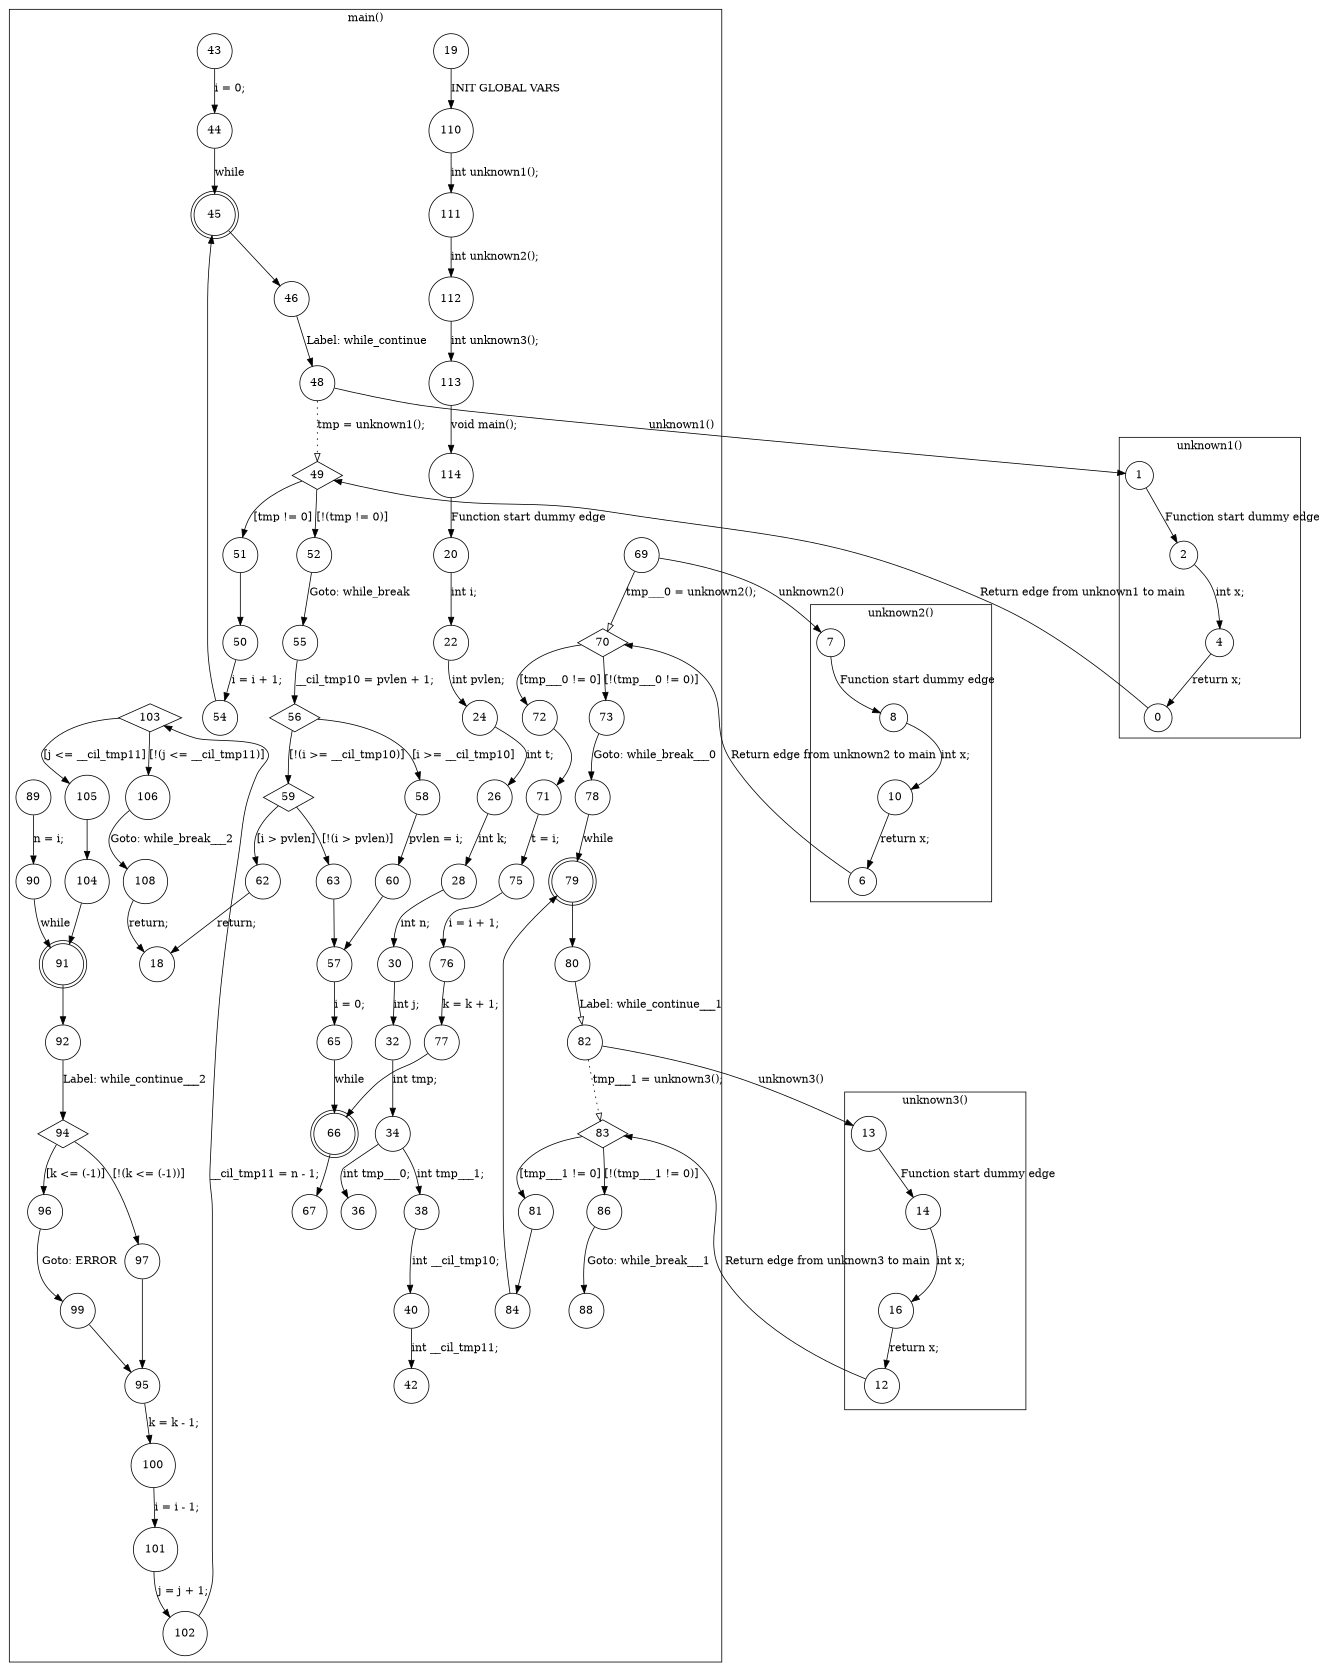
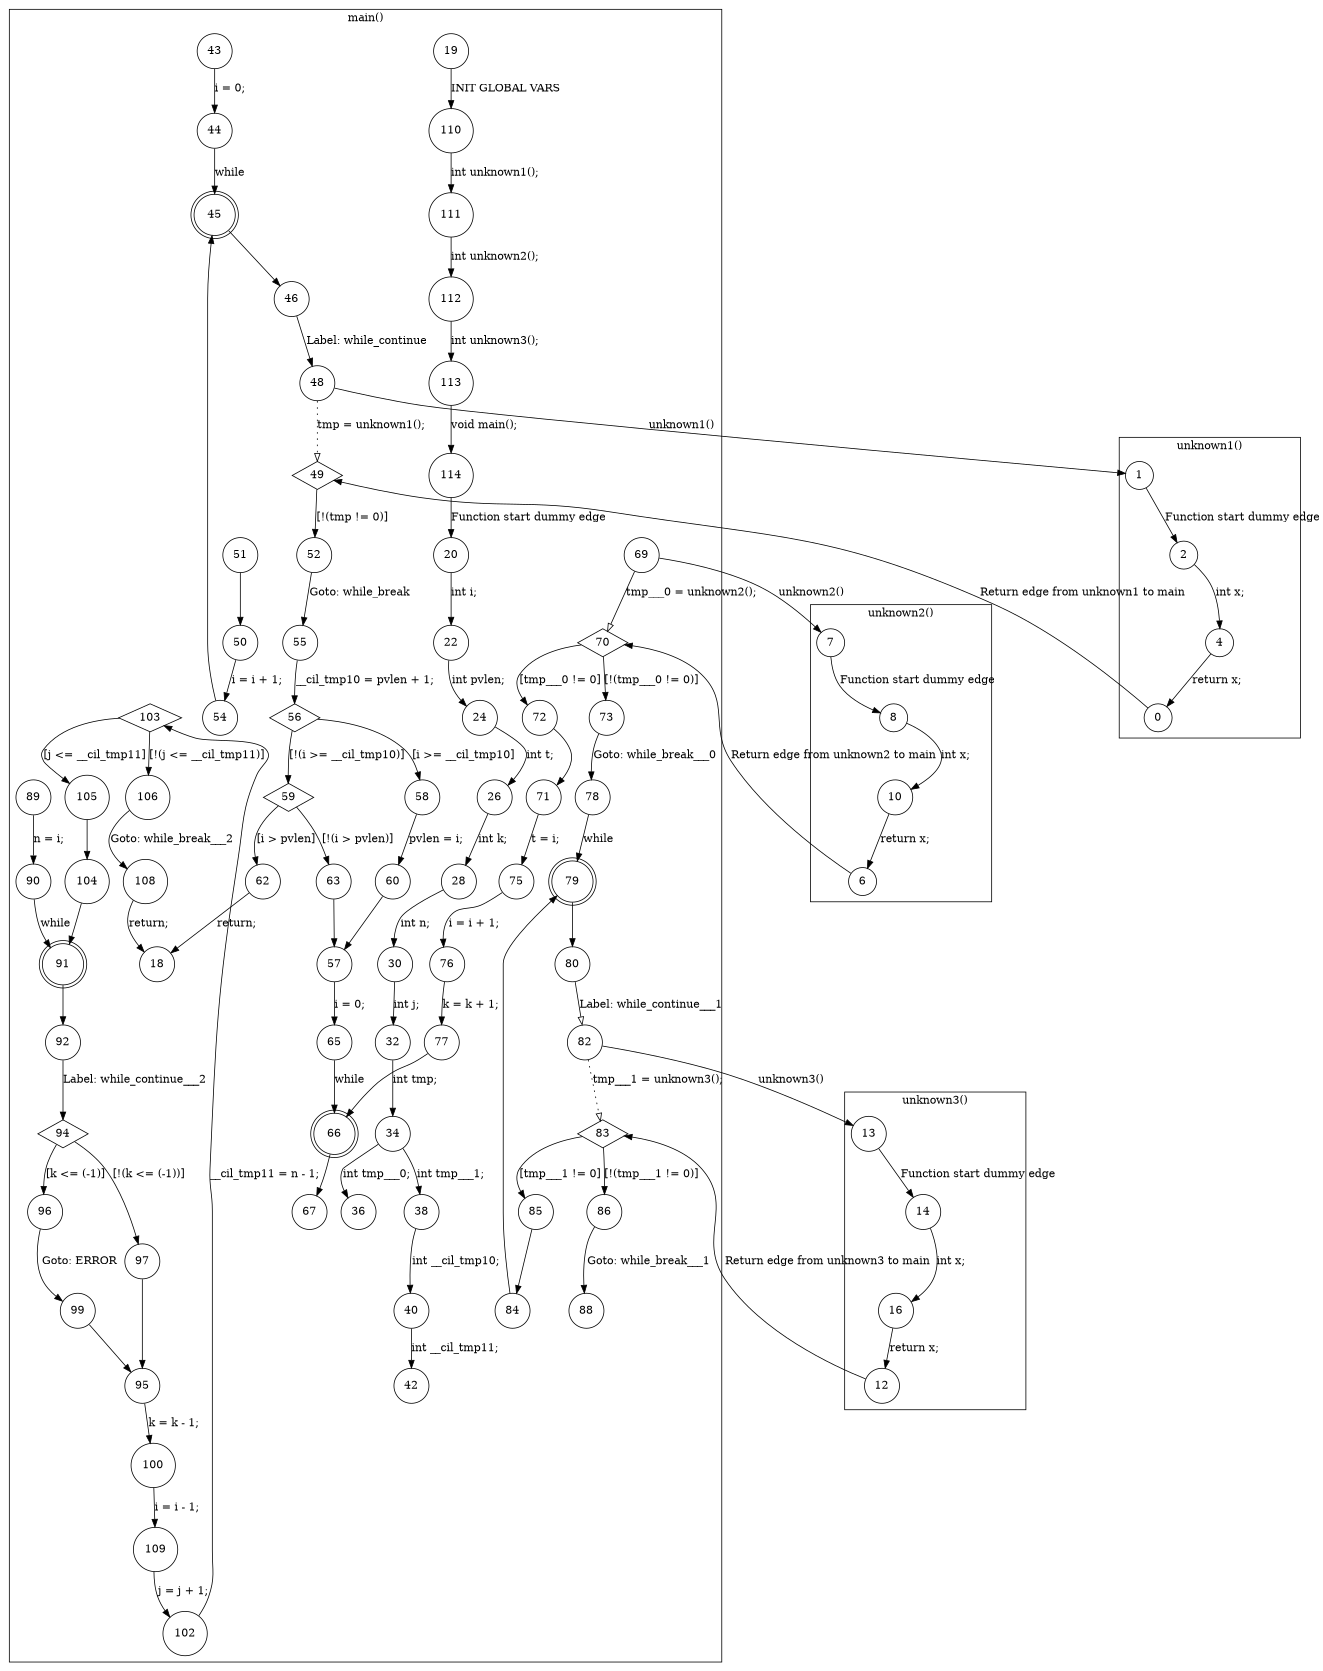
edge "49" -> "51": removed, label "[tmp != 0]"
node "81": label "81" -> "85"
node "101": label "101" -> "109"
